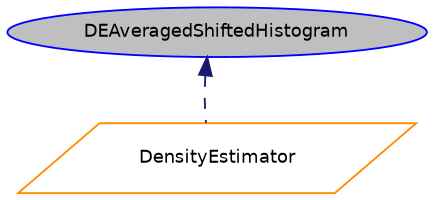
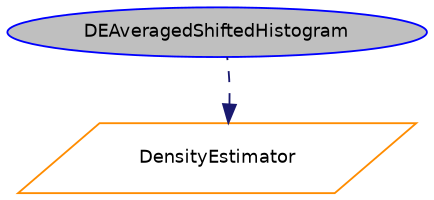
edge "DensityEstimator" -> "DEAveragedShiftedHistogram": reversed
